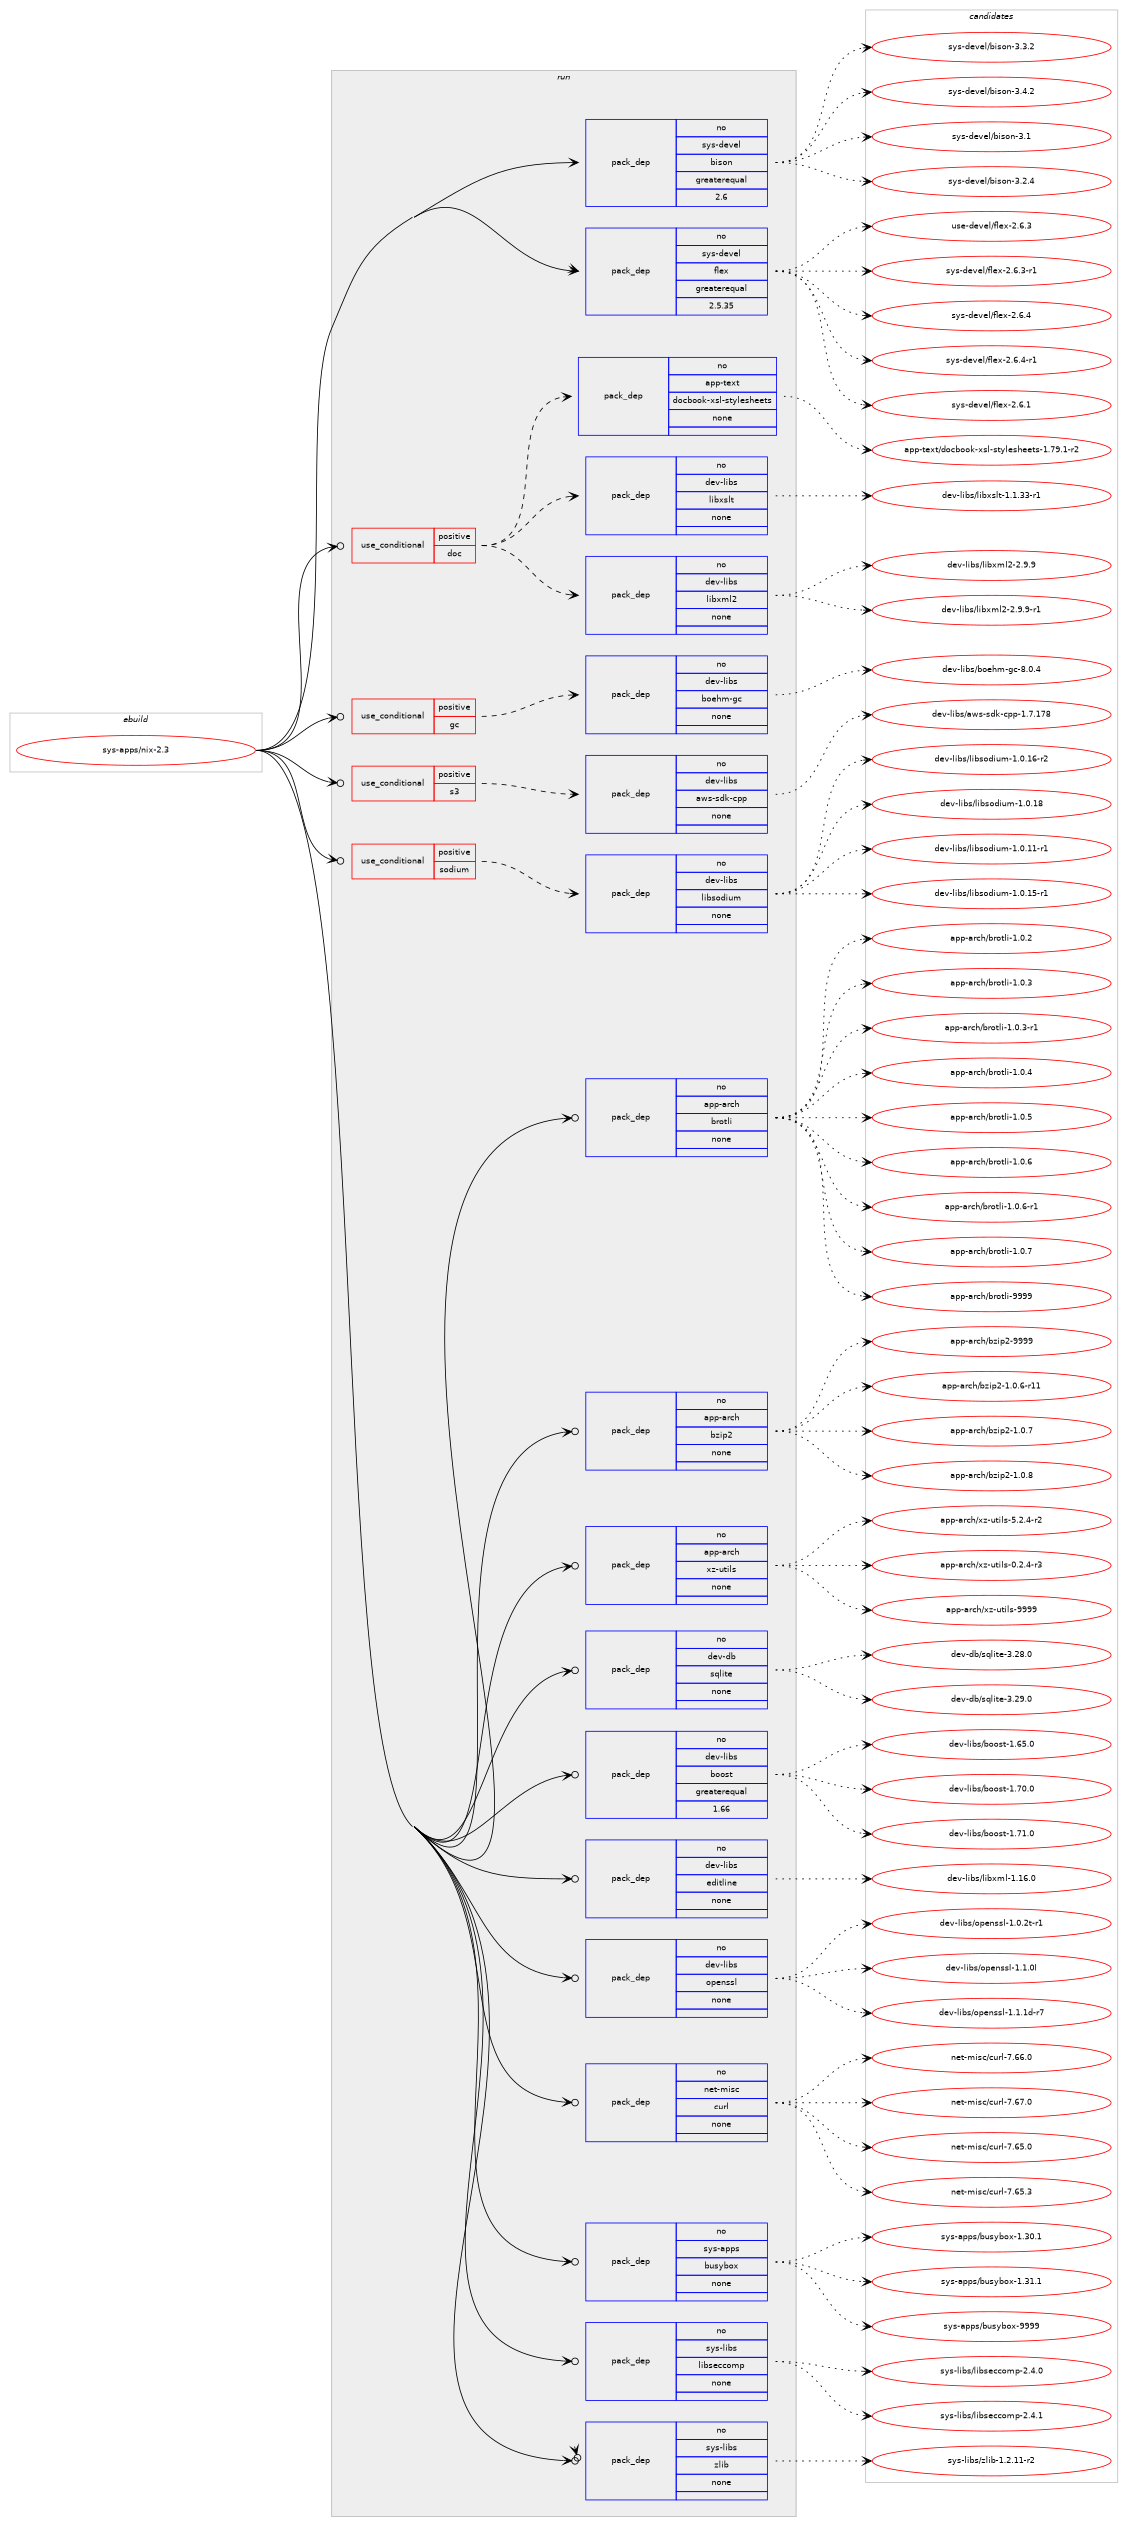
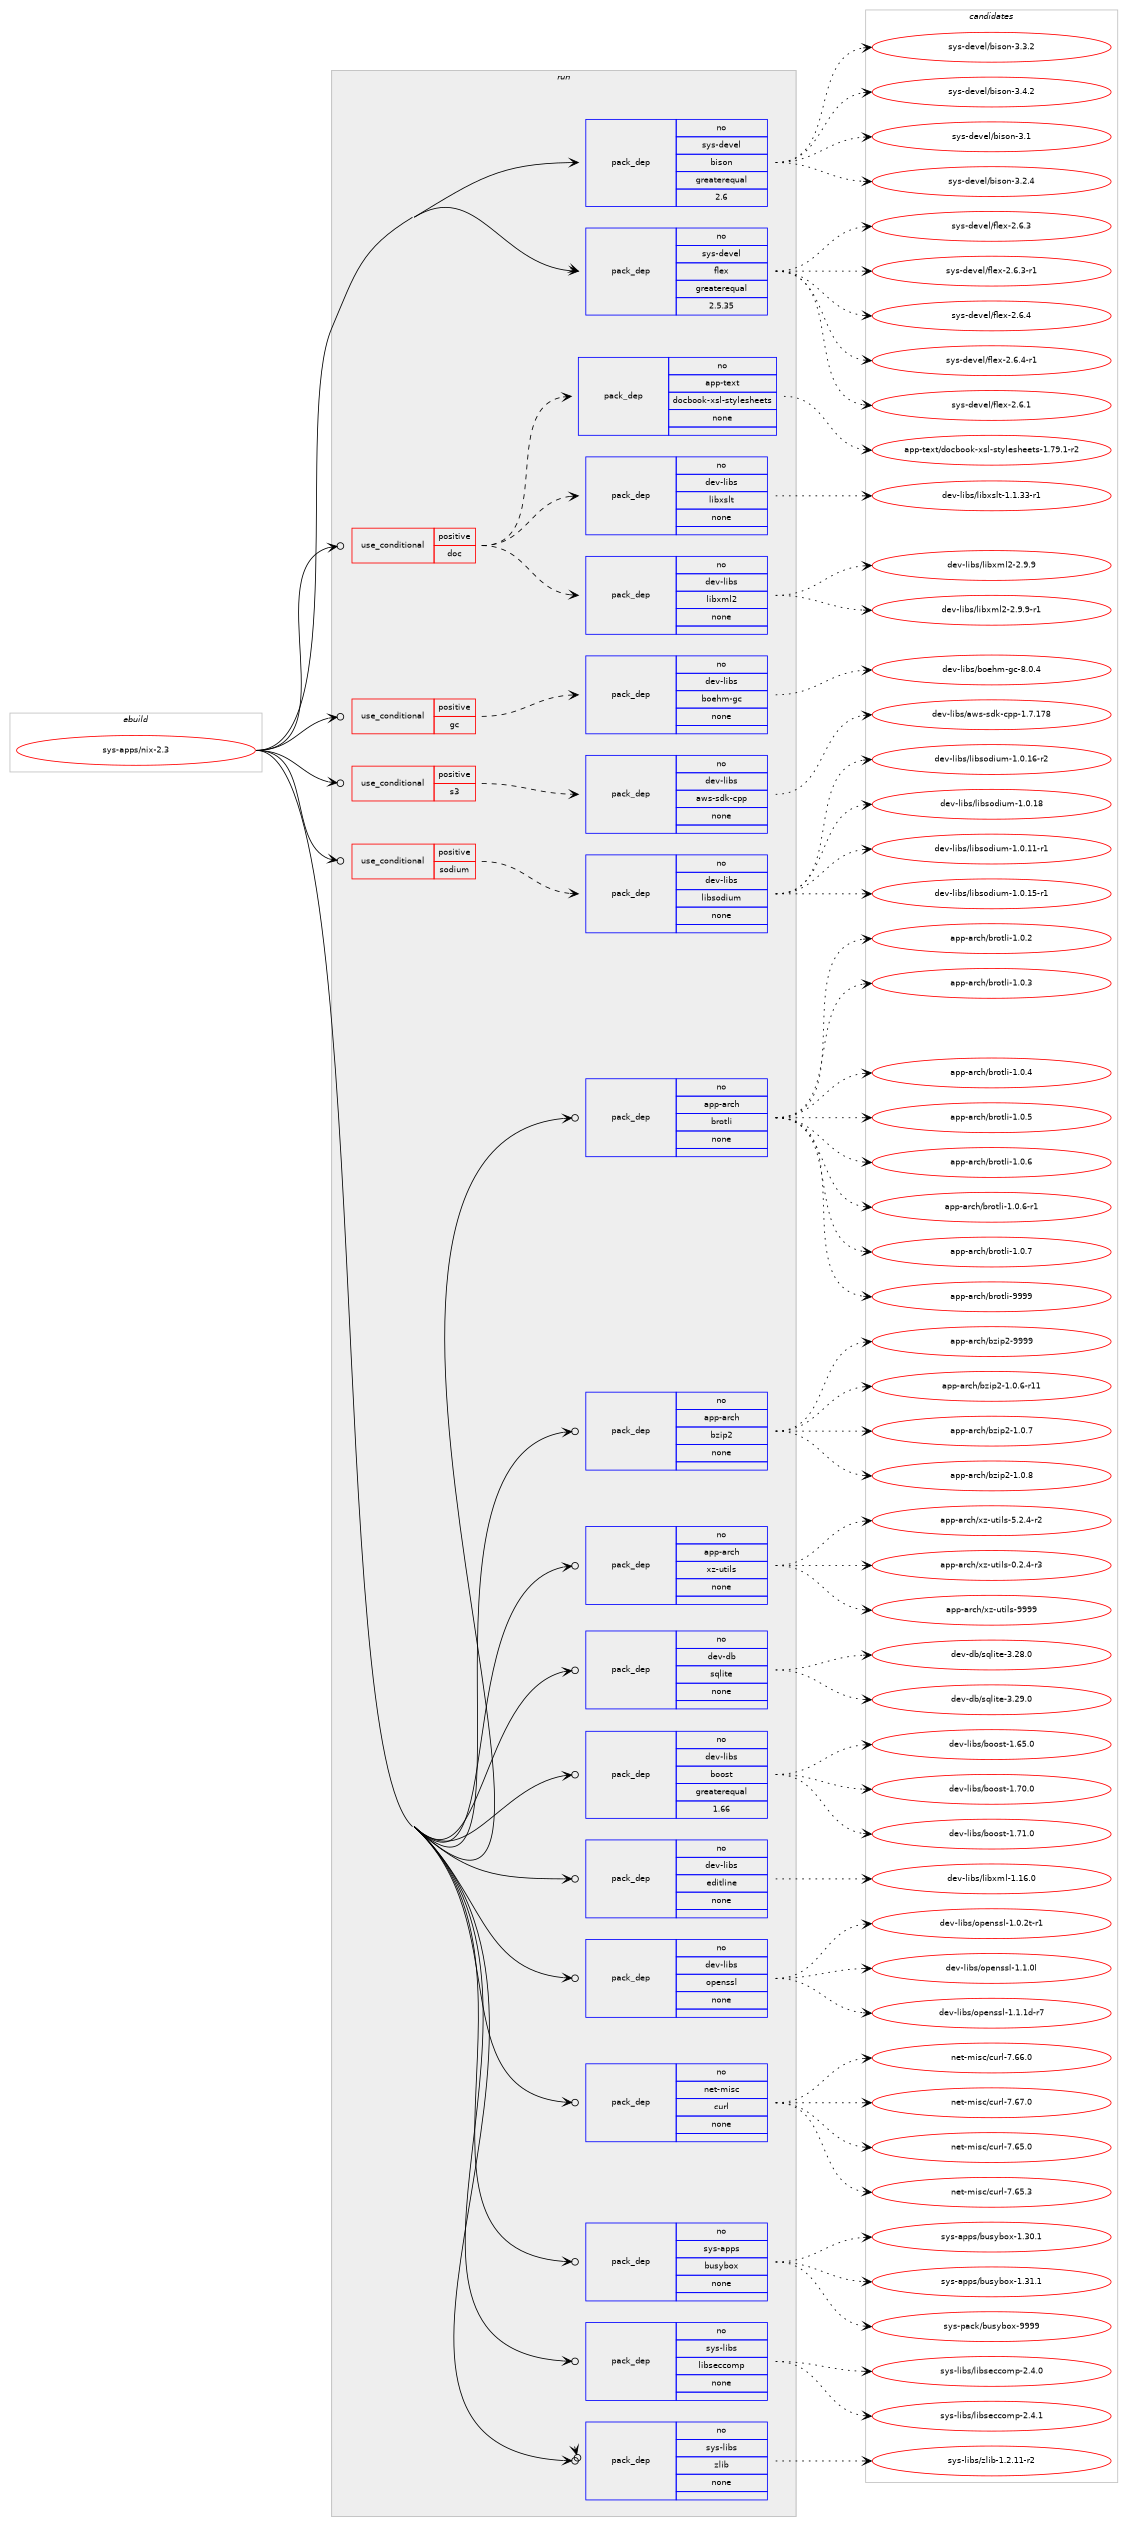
node "use-devel/flex-2.6.3": label "use-devel/flex-2.6.3" -> "sys-devel/flex-2.6.3"
node "app-arch/brotli-1.0.3-r1": removed
node "sys-apps/busybox-9999": label "sys-apps/busybox-9999" -> "sys-pack/busybox-9999"
